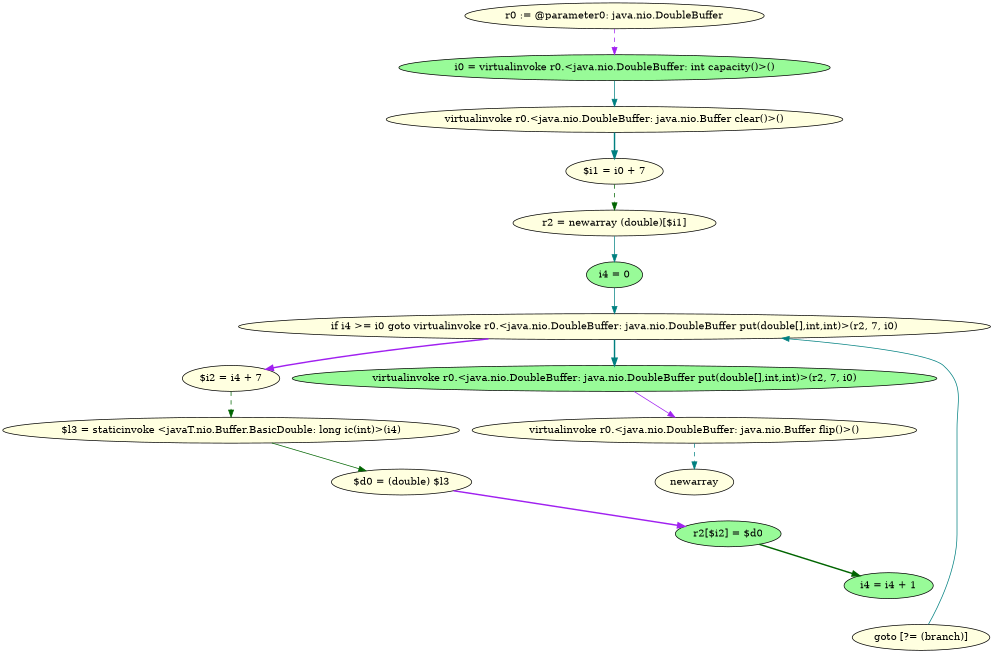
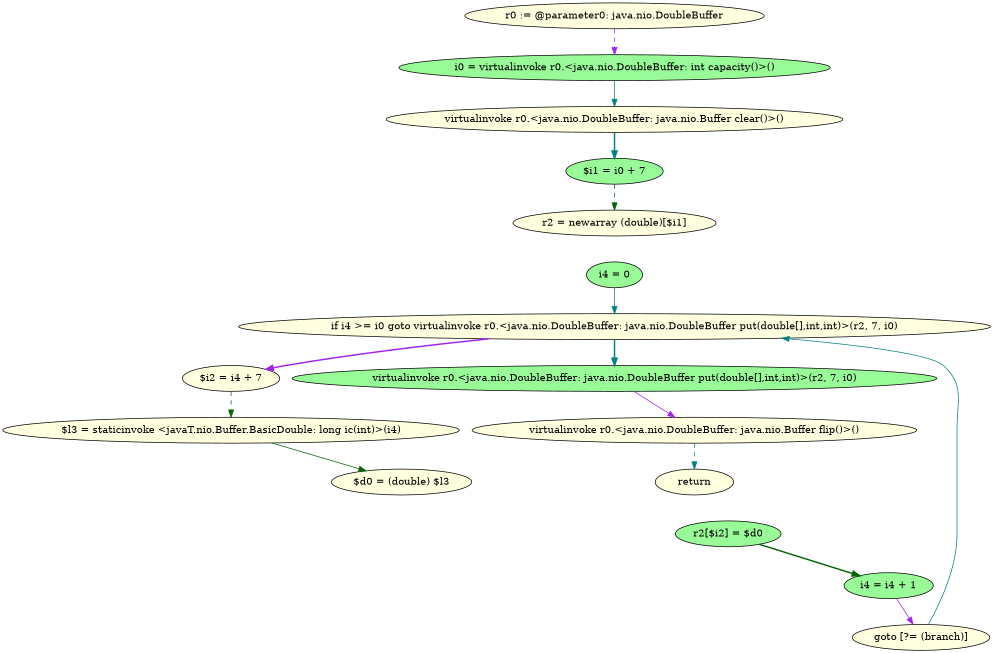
node "$i1 = i0 + 7": fillcolor lightyellow -> palegreen
edge "r2 = newarray (double)[$i1]" -> "i4 = 0": removed
node "newarray": label "newarray" -> "return"
edge "$d0 = (double) $l3" -> "r2[$i2] = $d0": removed
edge "i4 = i4 + 1" -> "goto [?= (branch)]": added
